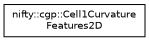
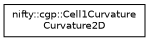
node "nifty::cgp::Cell1Curvature Features2D": label "nifty::cgp::Cell1Curvature Features2D" -> "nifty::cgp::Cell1Curvature Curvature2D"
